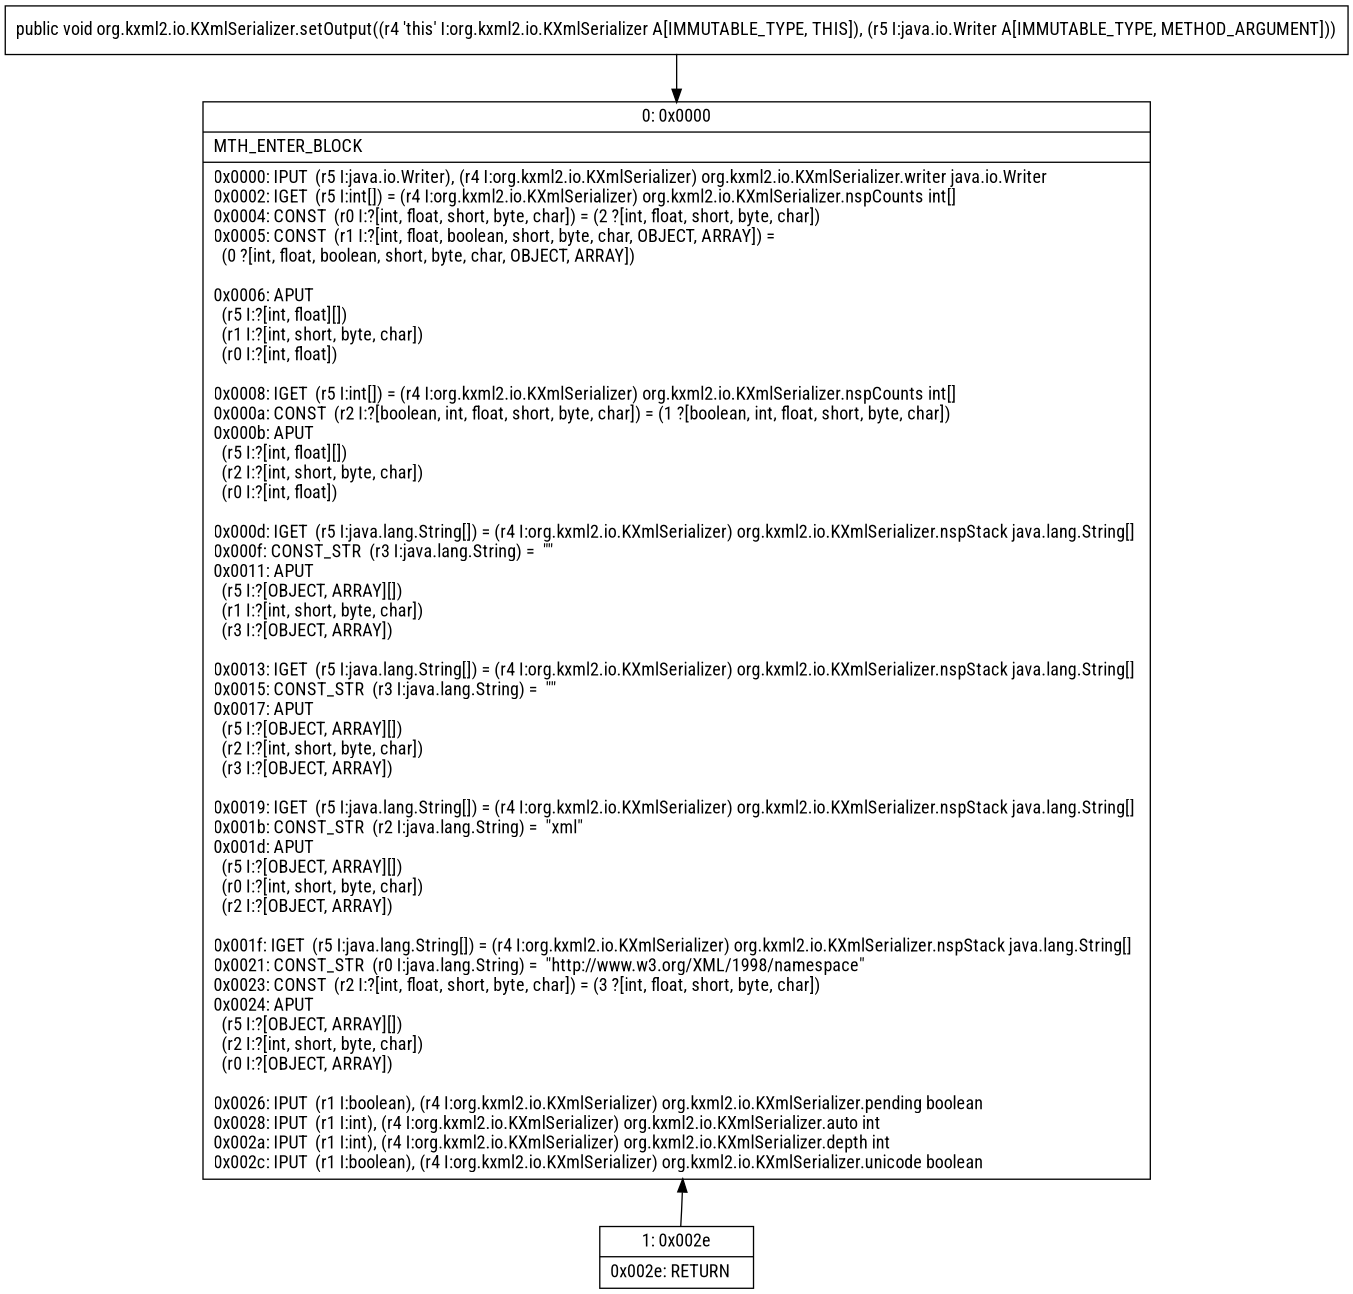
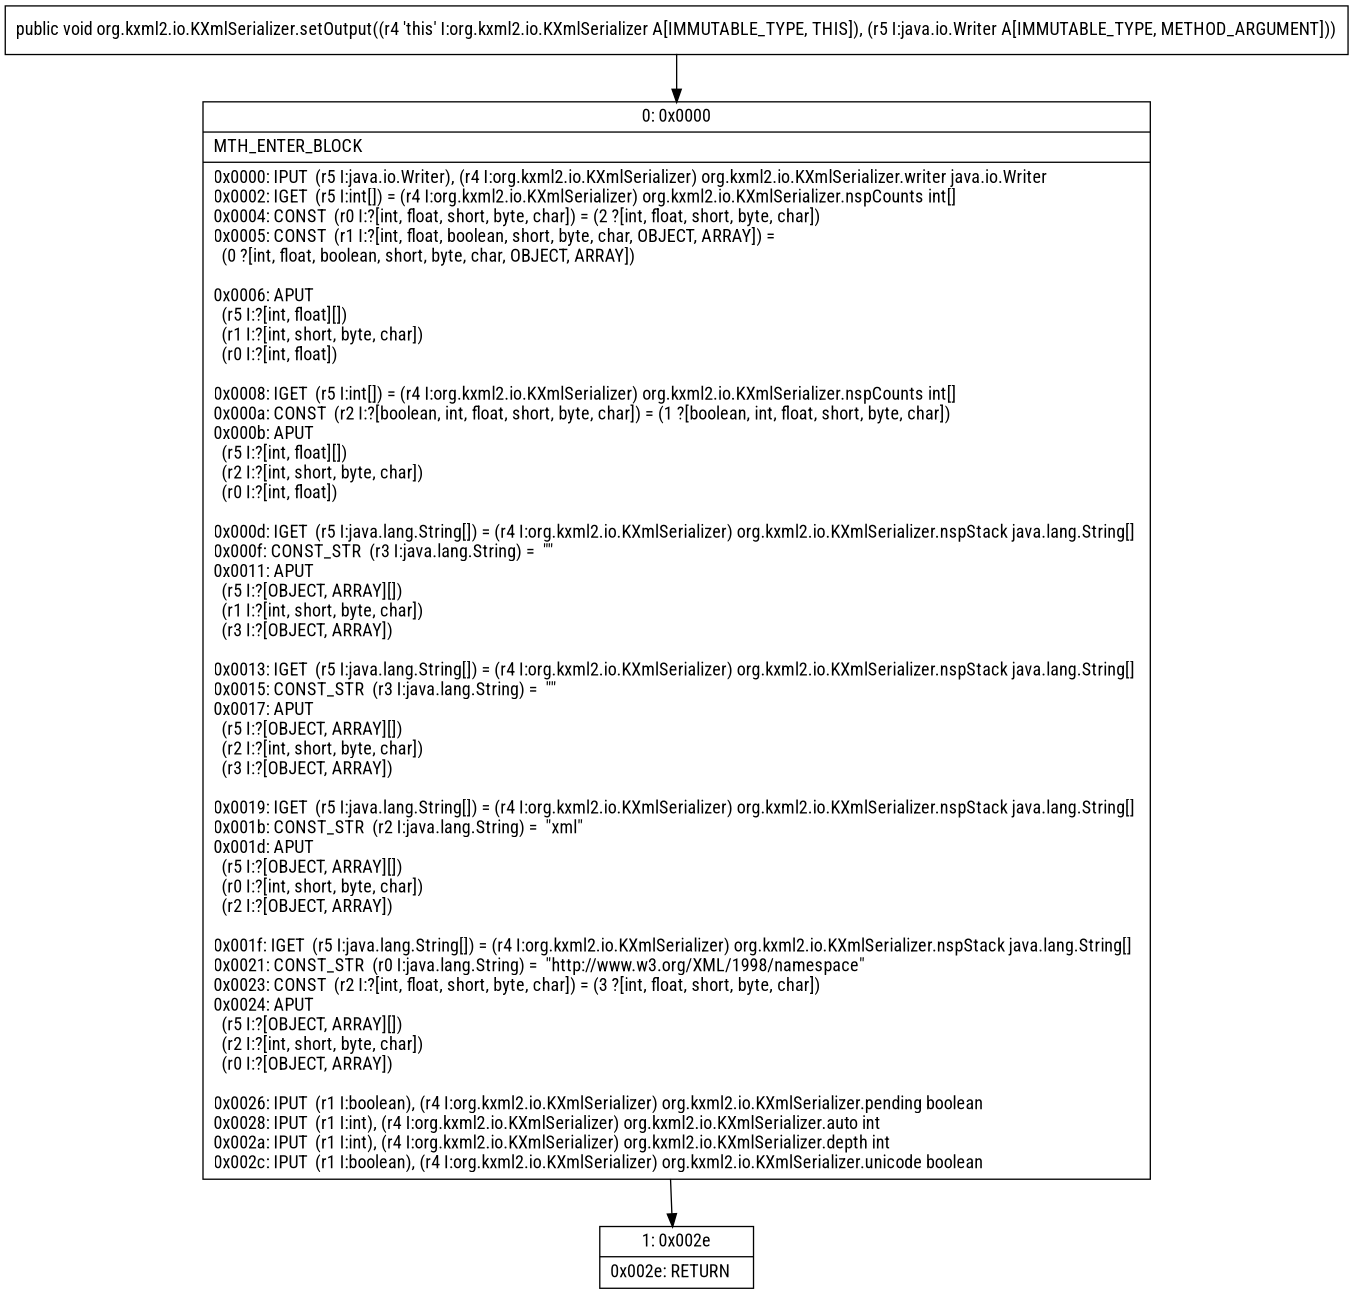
edge "1: 0x002e" -> "0: 0x0000": reversed
